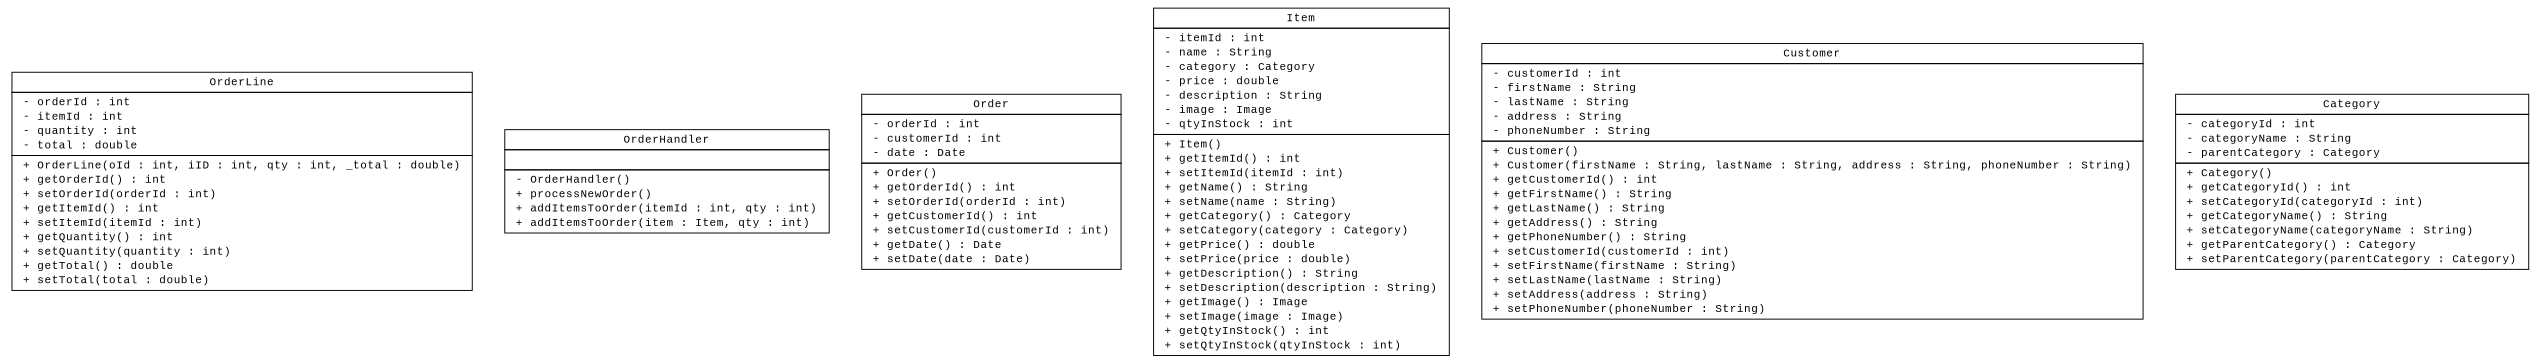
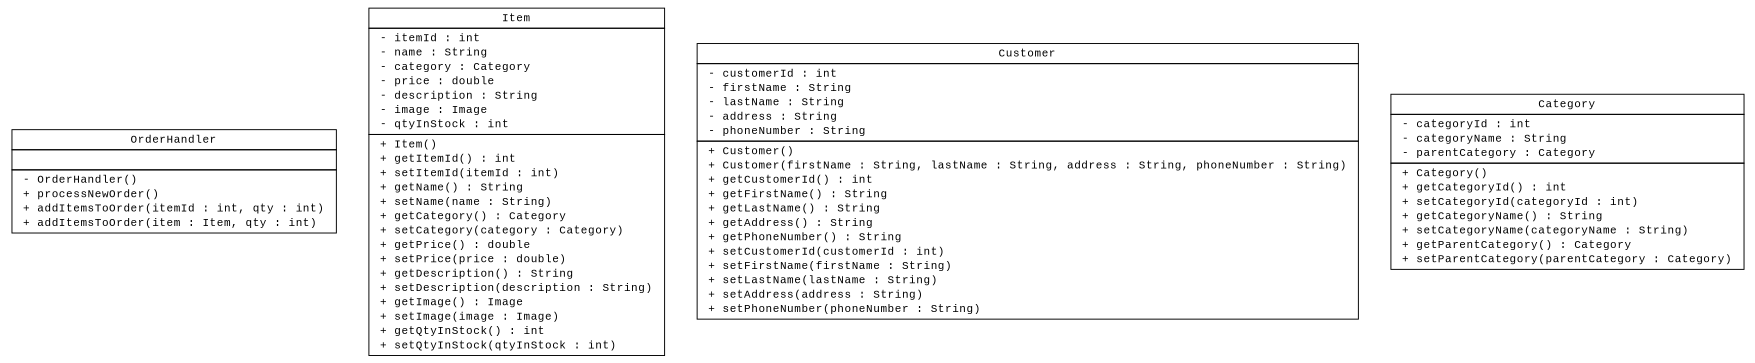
node "OrderLine": removed
node "Order": removed
